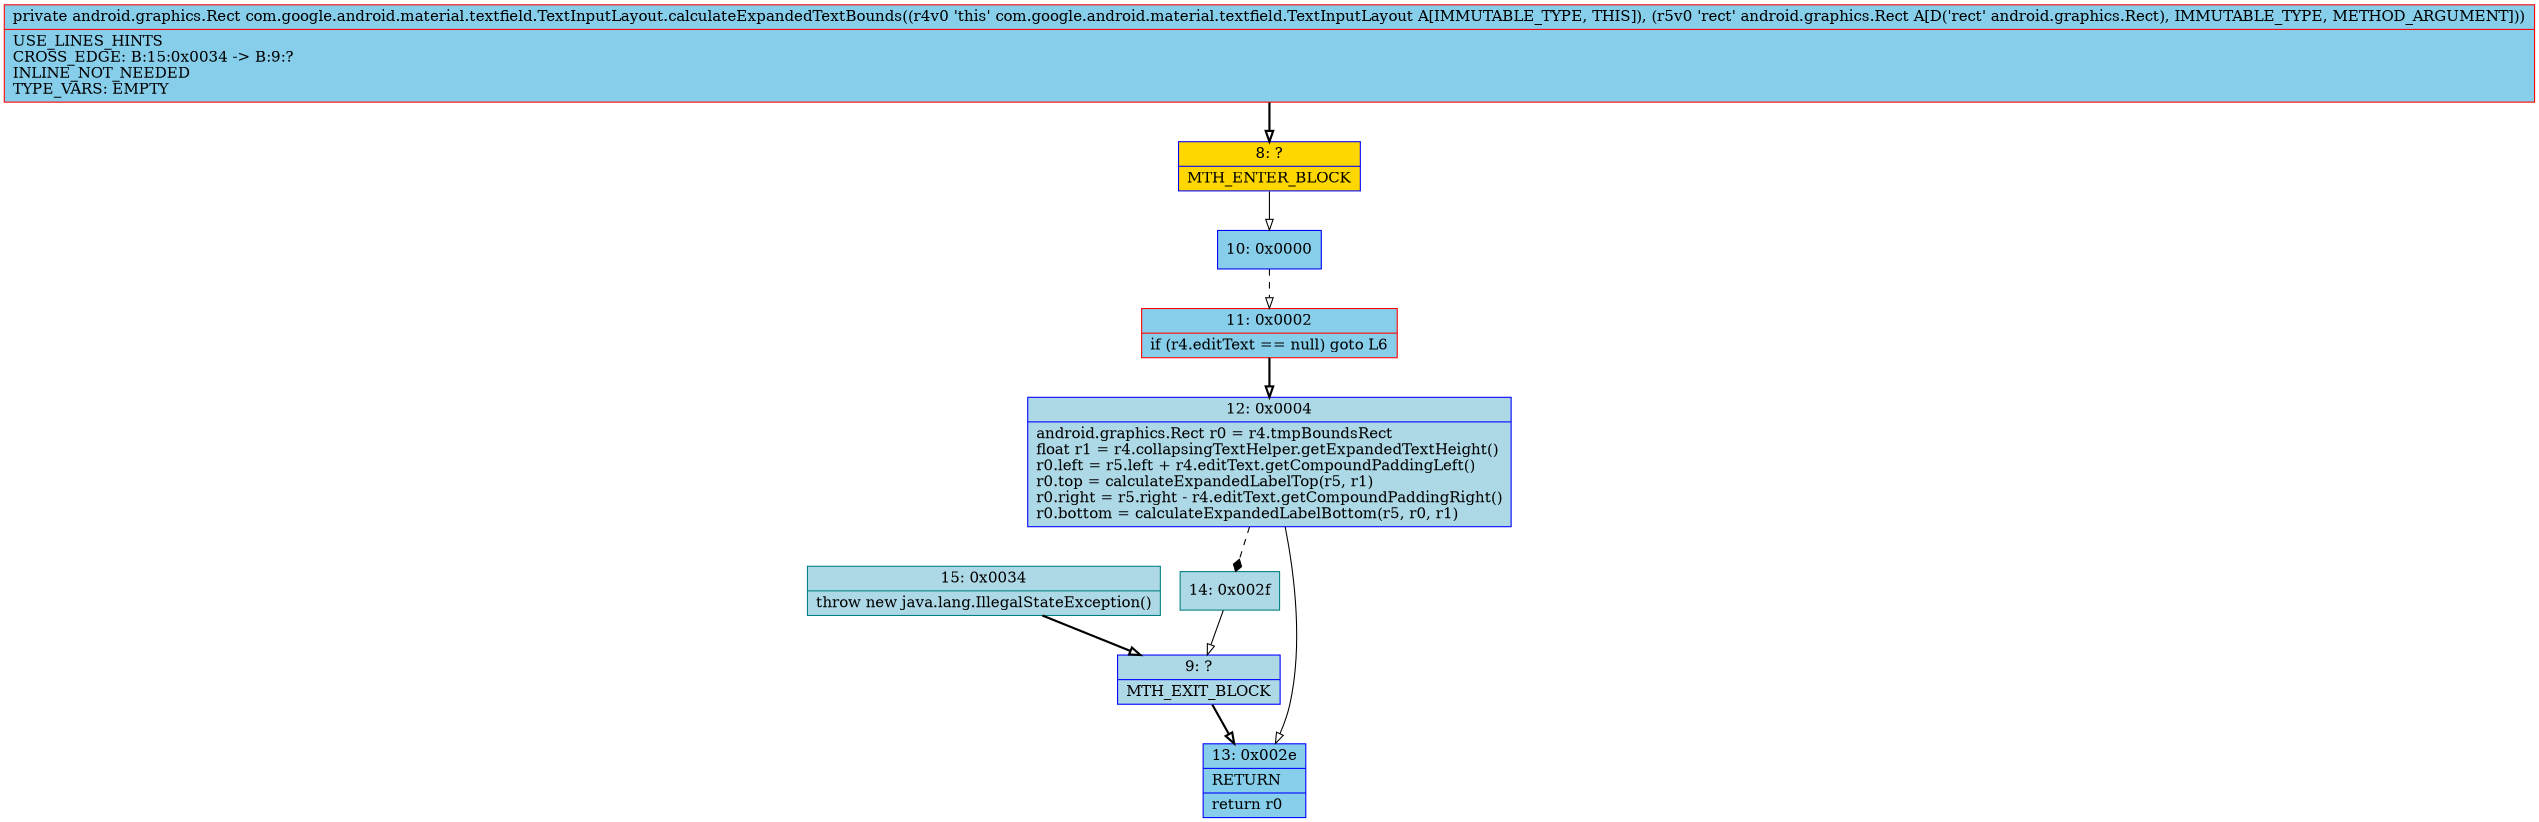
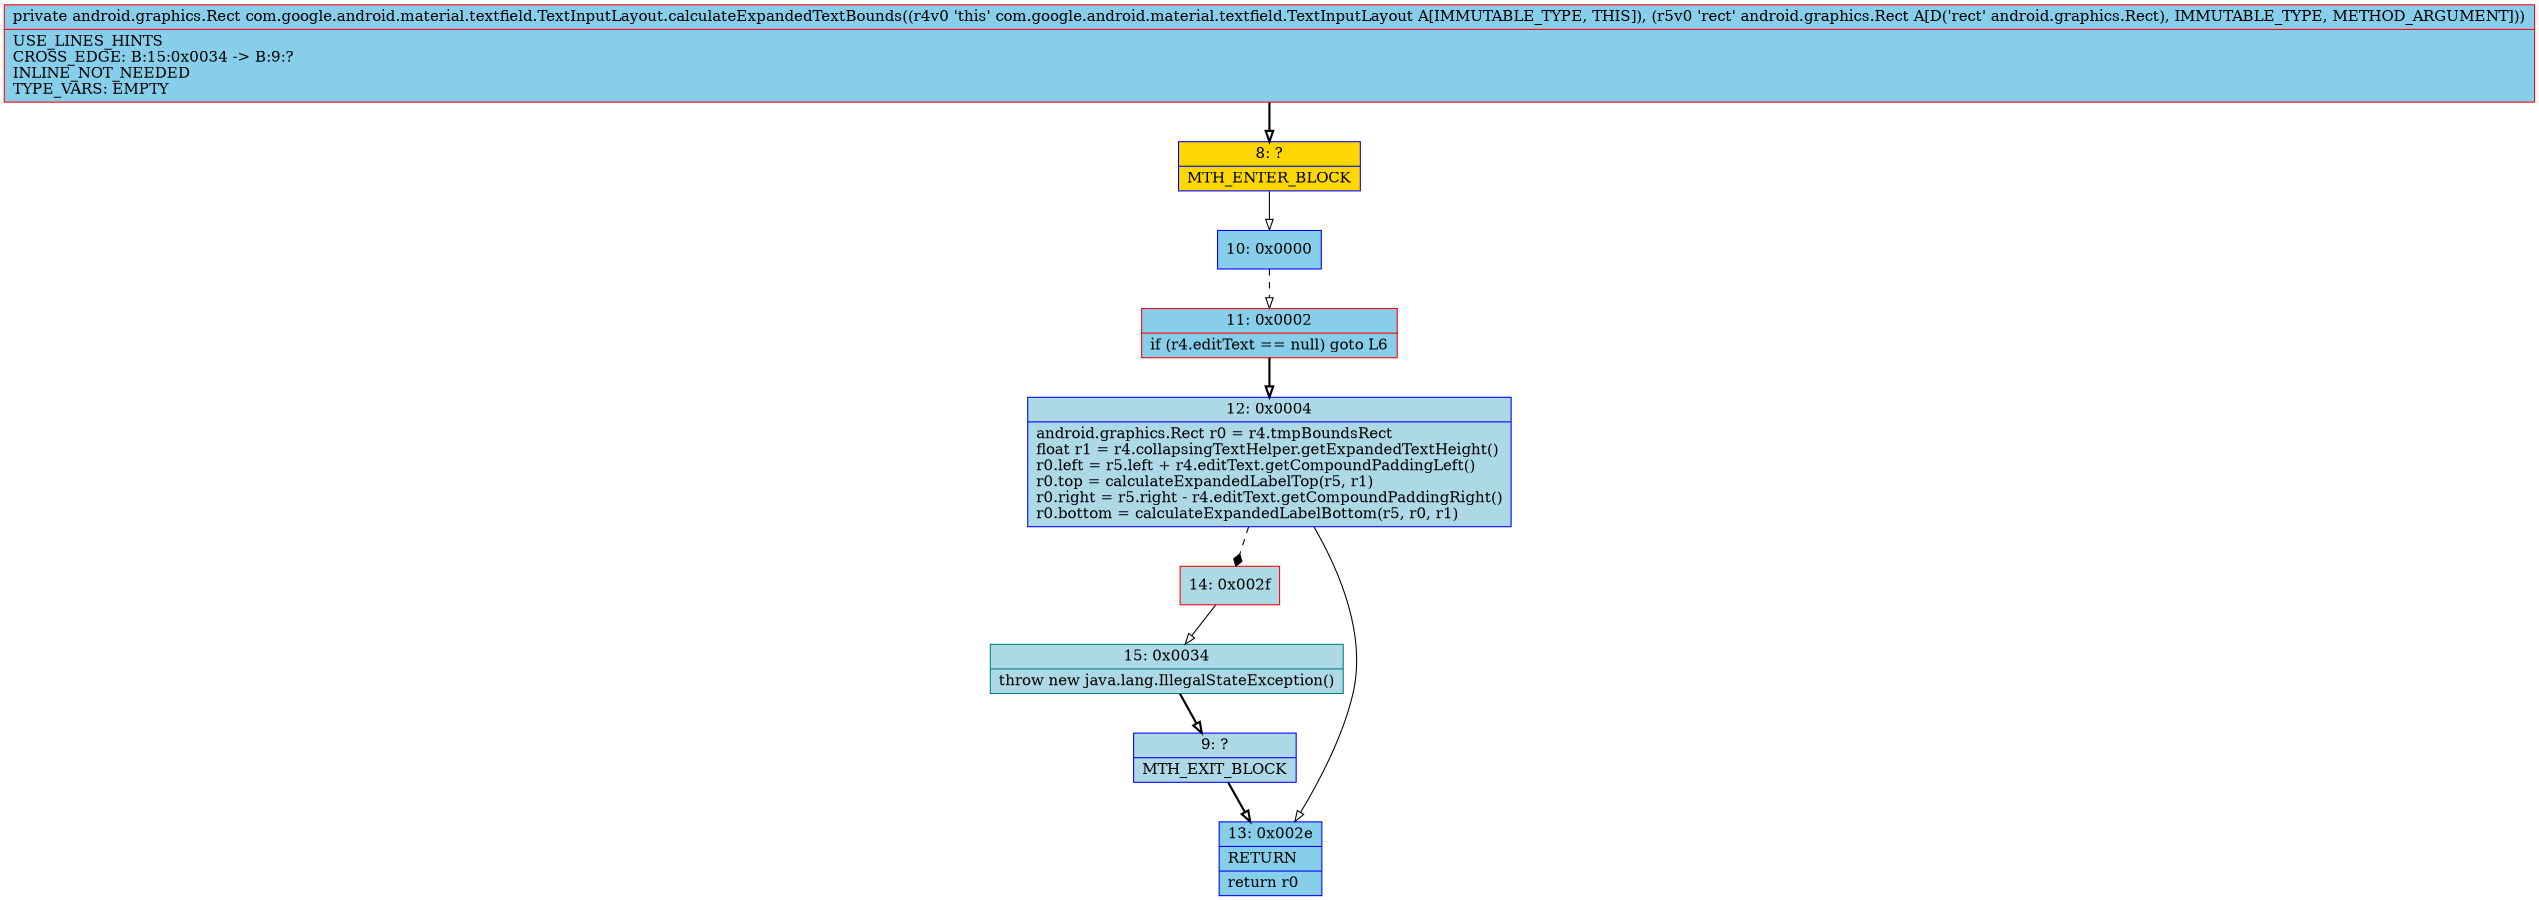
node "14: 0x002f": color teal -> red
edge "14: 0x002f" -> "9: ?": now "14: 0x002f" -> "15: 0x0034"
